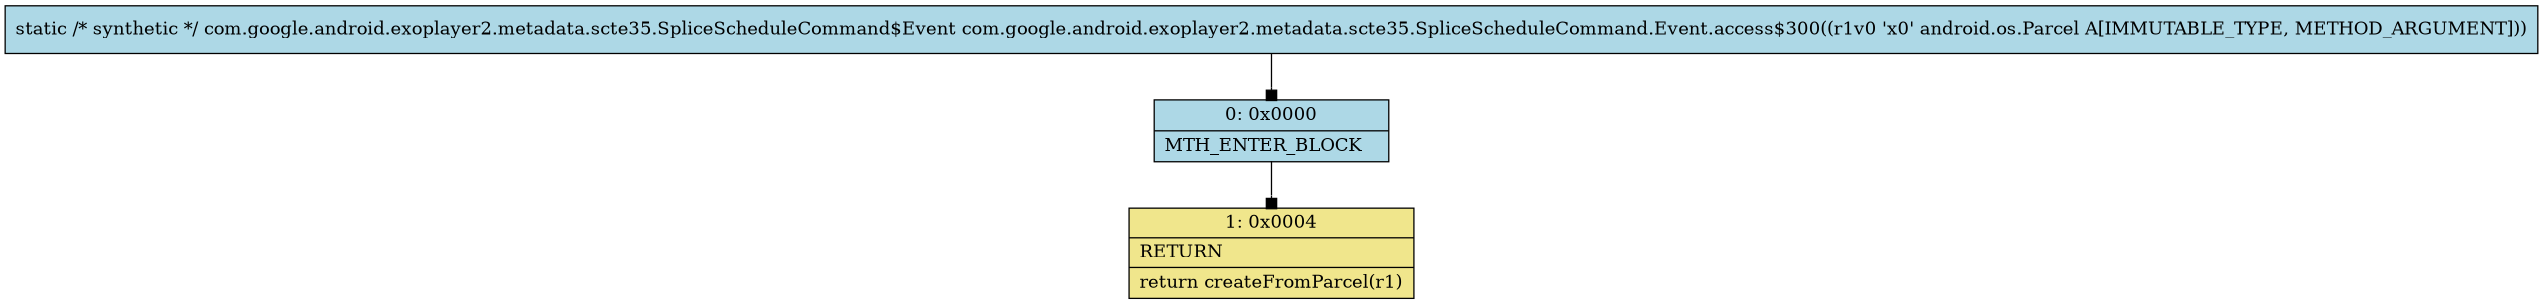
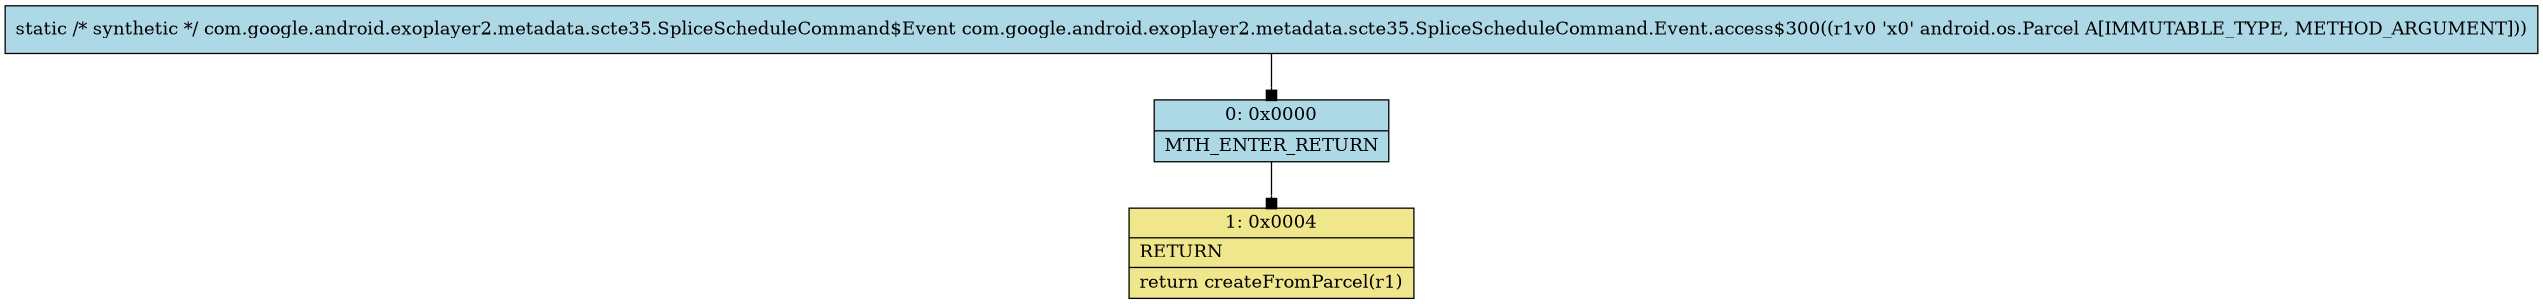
node "0: 0x0000": text "MTH_ENTER_BLOCK" -> "MTH_ENTER_RETURN"
